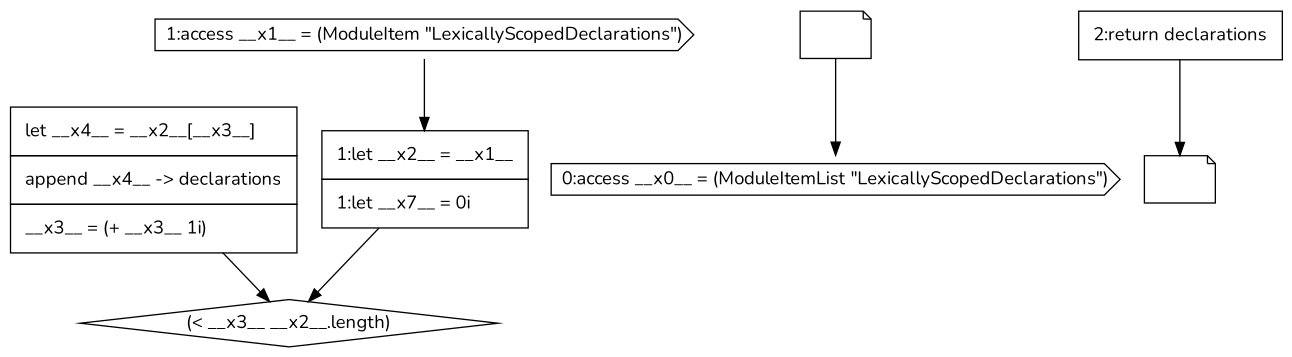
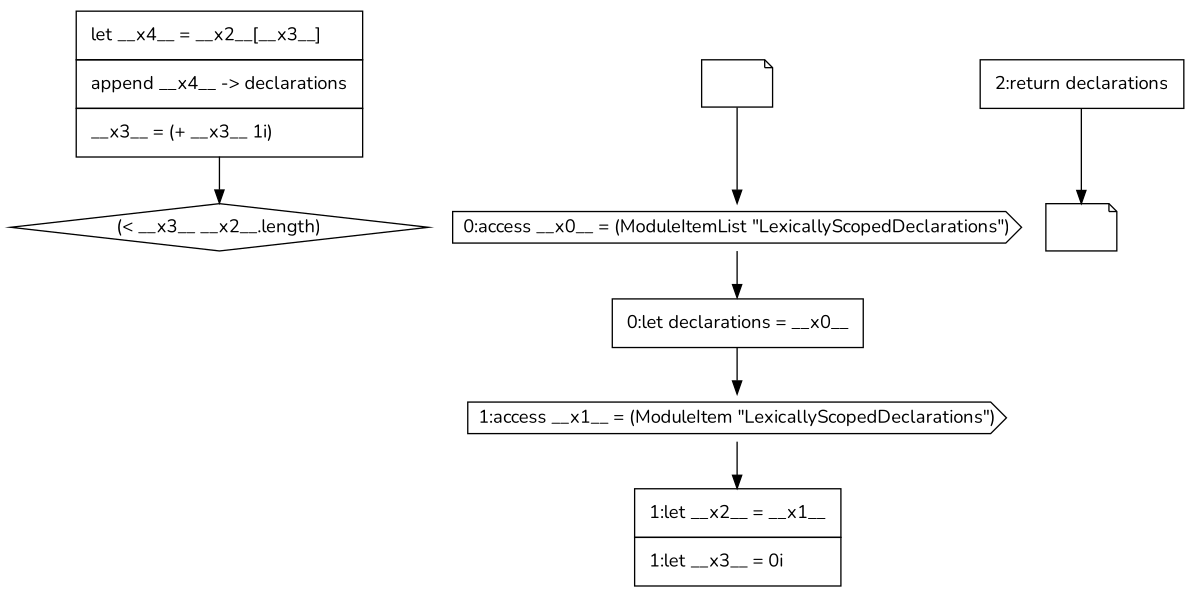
node "1:let __x2__ = __x1__": text "1:let __x7__ = 0i" -> "1:let __x3__ = 0i"
edge "1:let __x2__ = __x1__" -> "(< __x3__ __x2__.length)": removed
node "0:let declarations = __x0__": added
